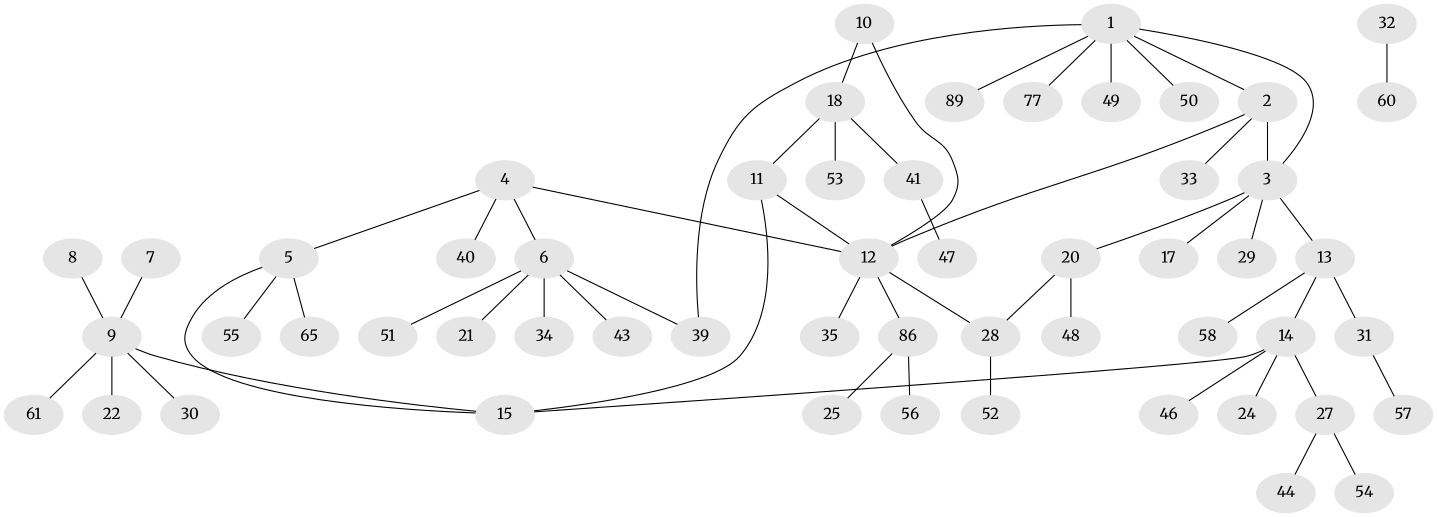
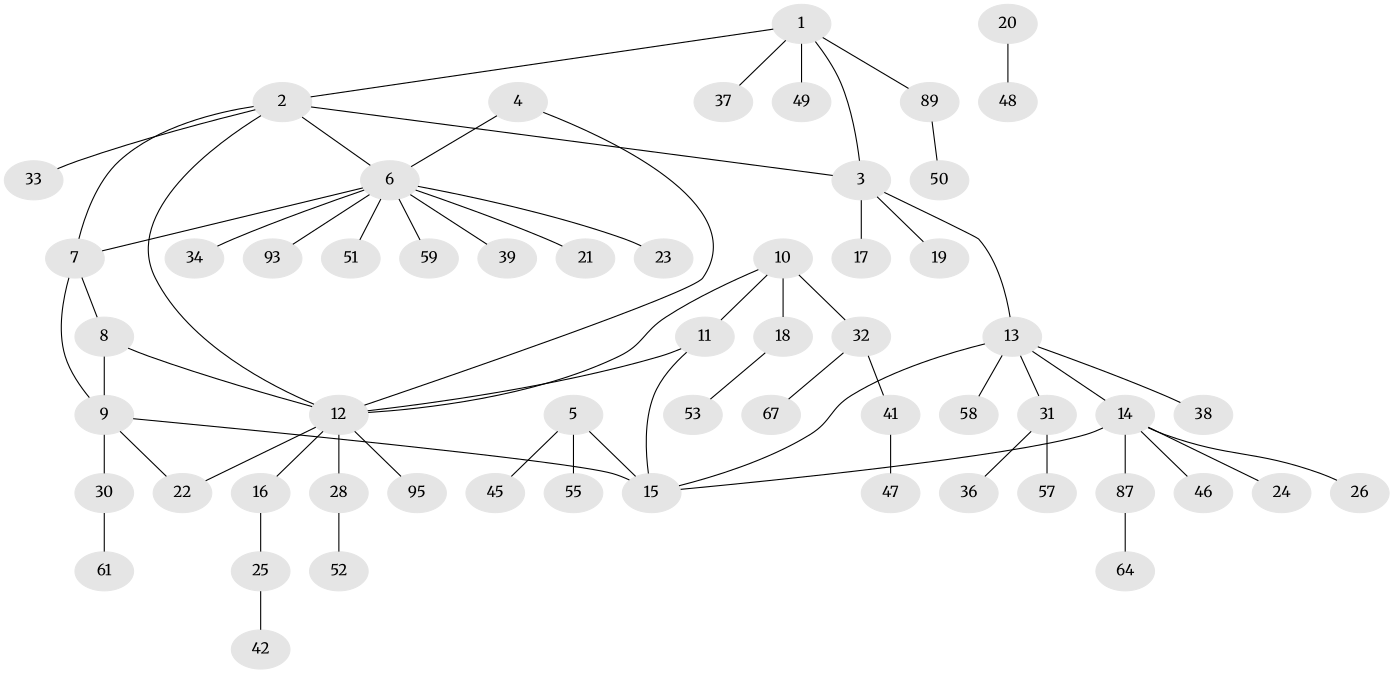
edge "1" -- "50": now "89" -- "50"
edge "1" -- "39": removed
node "77": label "77" -> "37"
node "60": label "60" -> "67"
edge "2" -- "6": added
edge "18" -- "11": now "10" -- "11"
edge "18" -- "41": now "32" -- "41"
edge "2" -- "7": added
edge "6" -- "7": added
edge "4" -- "5": removed
edge "3" -- "20": removed
node "59": added
node "40": removed
node "23": added
node "29": label "29" -> "19"
edge "7" -- "8": added
edge "10" -- "32": added
edge "20" -- "28": removed
node "65": label "65" -> "45"
node "43": label "43" -> "93"
node "35": label "35" -> "95"
node "86": label "86" -> "16"
edge "9" -- "61": now "30" -- "61"
edge "8" -- "12": added
edge "13" -- "15": added
node "56": removed
node "38": added
node "27": label "27" -> "87"
edge "12" -- "22": added
node "36": added
node "44": label "44" -> "64"
node "26": added
node "54": removed
node "42": added
